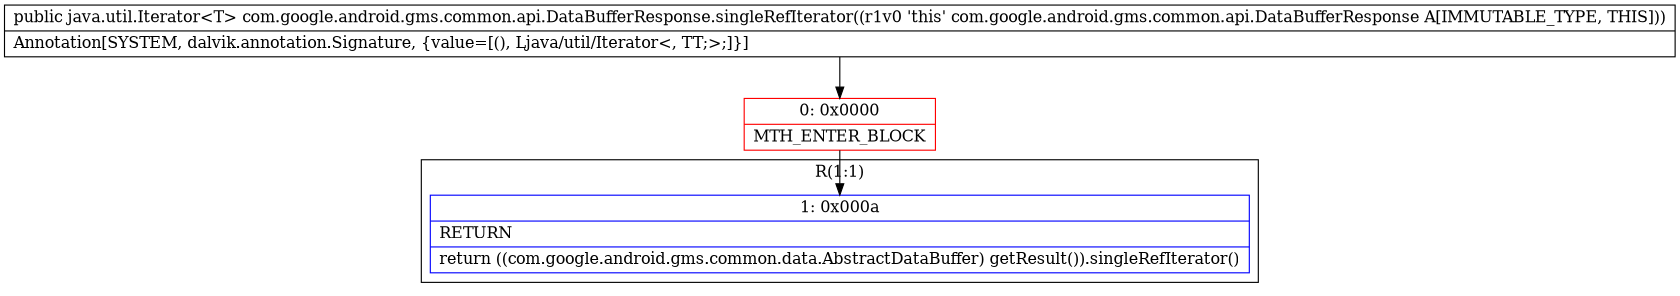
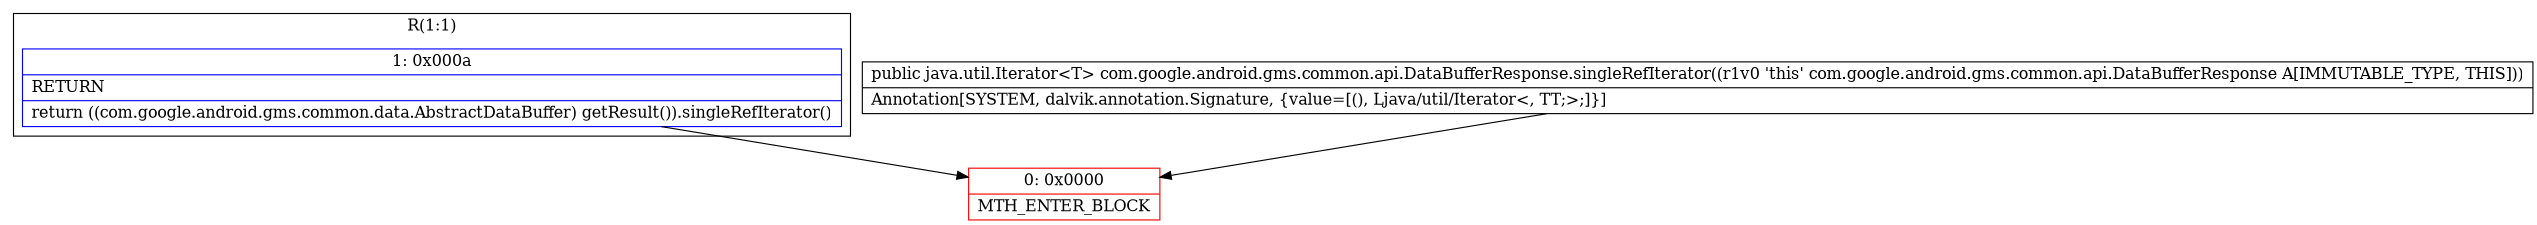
edge "0: 0x0000" -> "1: 0x000a": reversed
